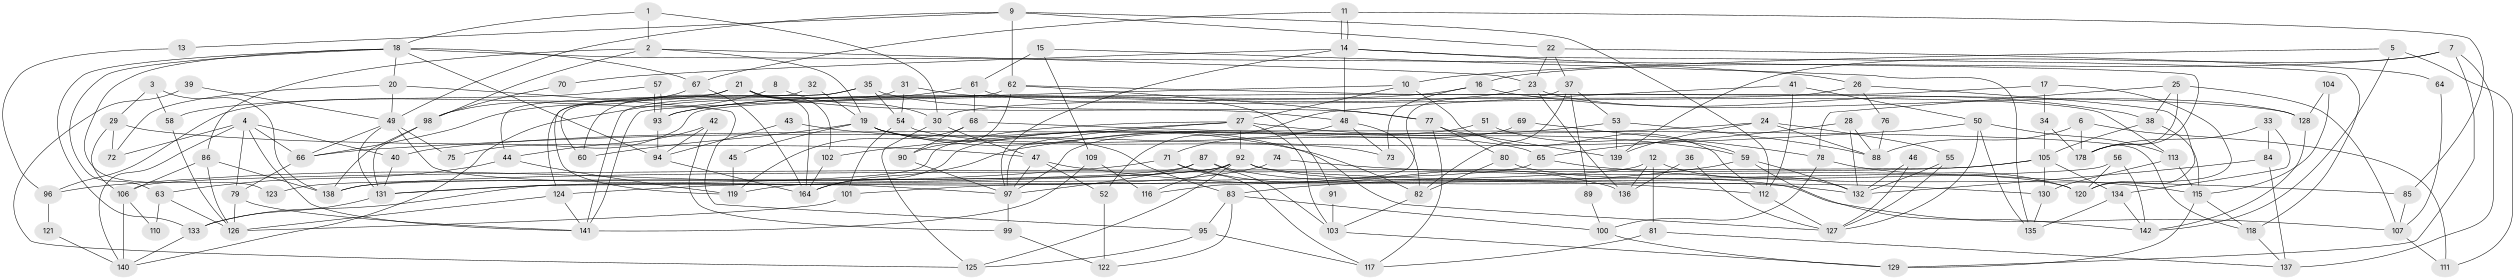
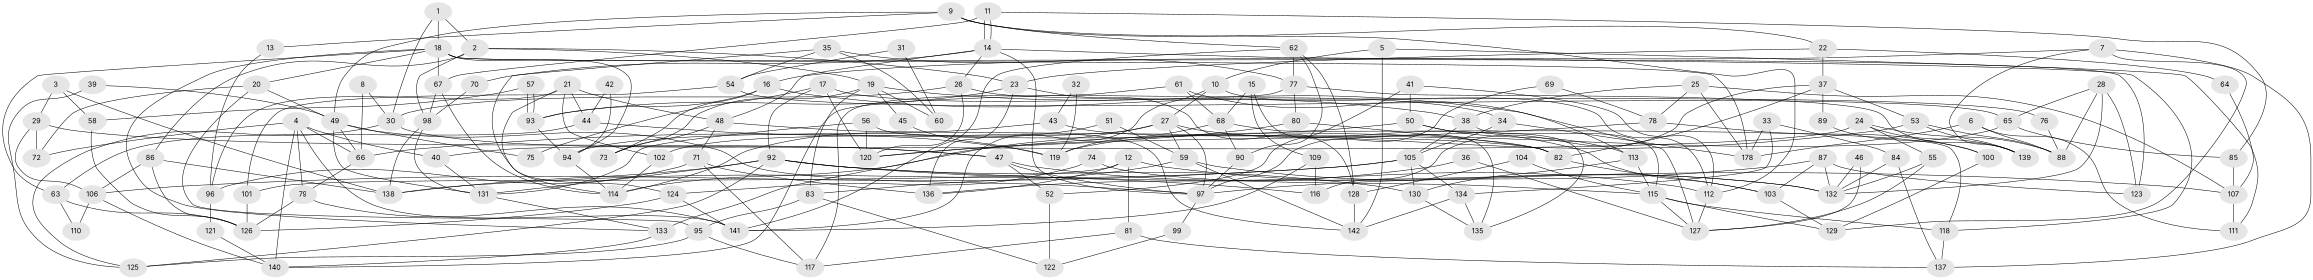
edge "15" -- "61": now "15" -- "68"
edge "32" -- "19": now "32" -- "43"
edge "27" -- "92": now "17" -- "92"
edge "28" -- "123": added
node "164": label "164" -> "114"
node "91": removed
edge "50" -- "127": now "115" -- "127"
edge "83" -- "100": removed
edge "42" -- "99": removed
